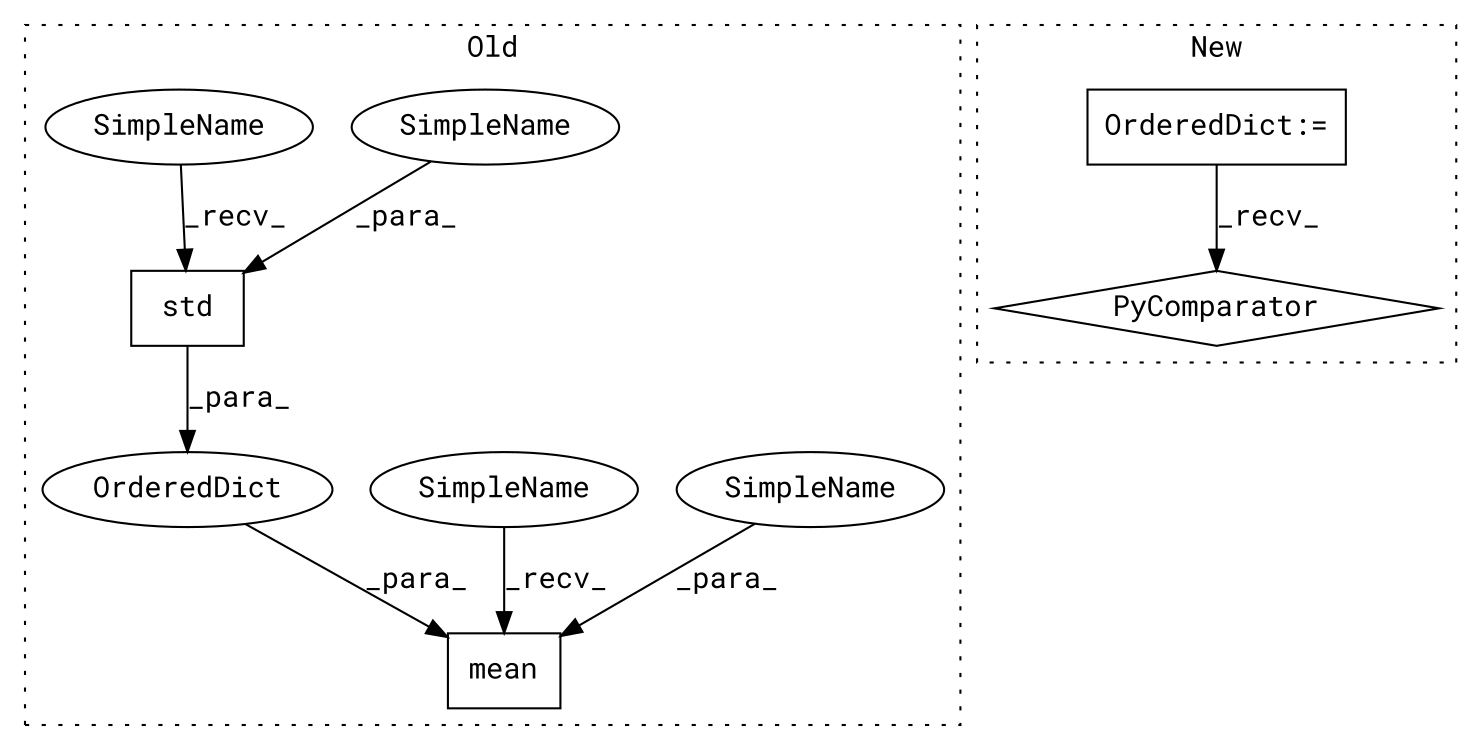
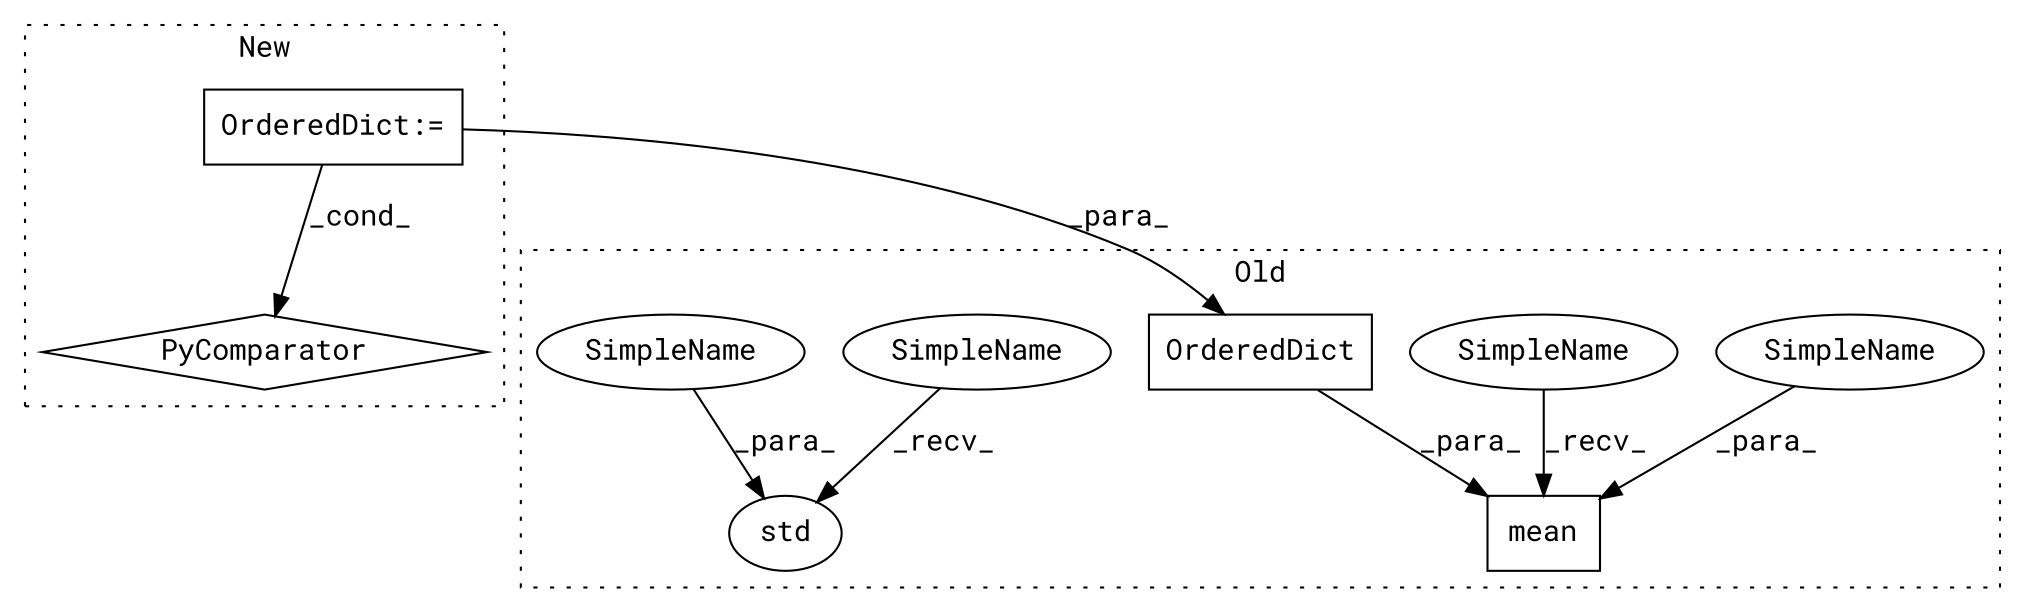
edge "OrderedDict:=" -> "PyComparator": label "_recv_" -> "_cond_"
node "std": shape box -> ellipse
edge "std" -> "OrderedDict": now "OrderedDict:=" -> "OrderedDict"
node "OrderedDict": shape ellipse -> box
